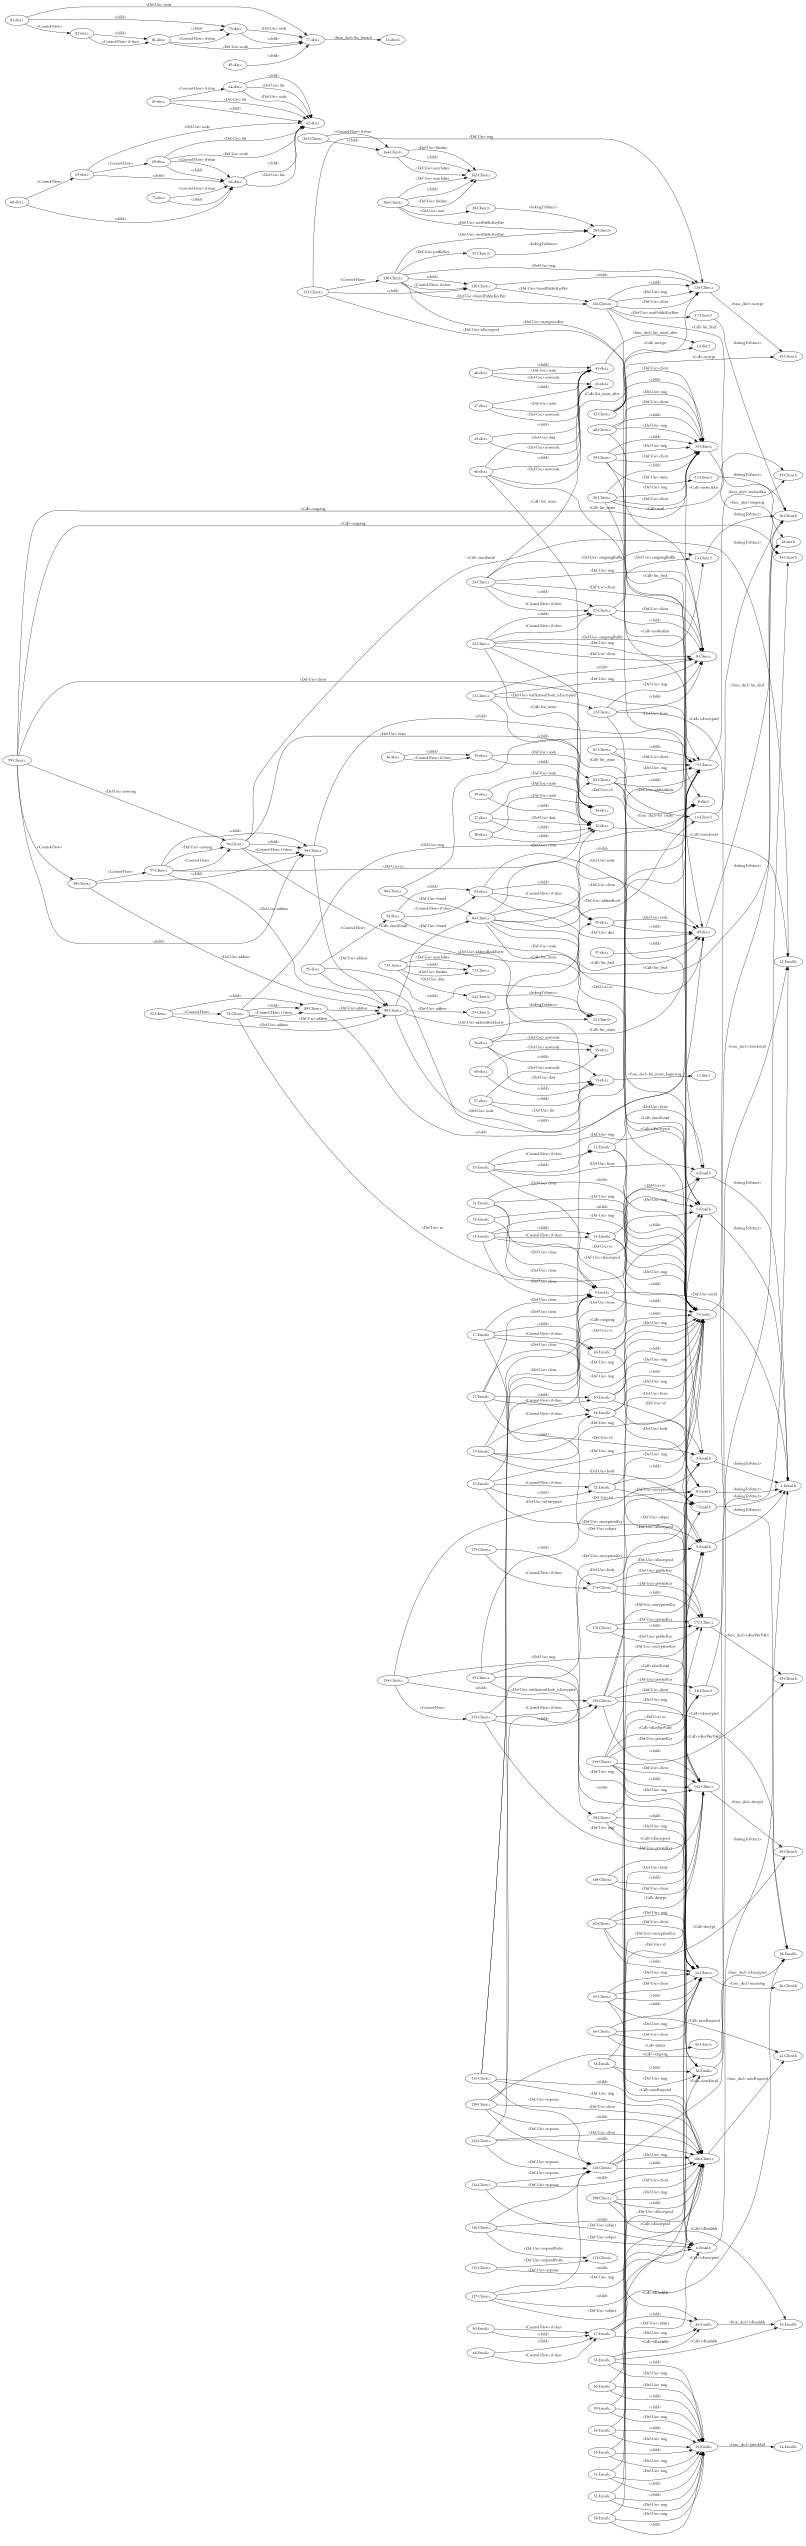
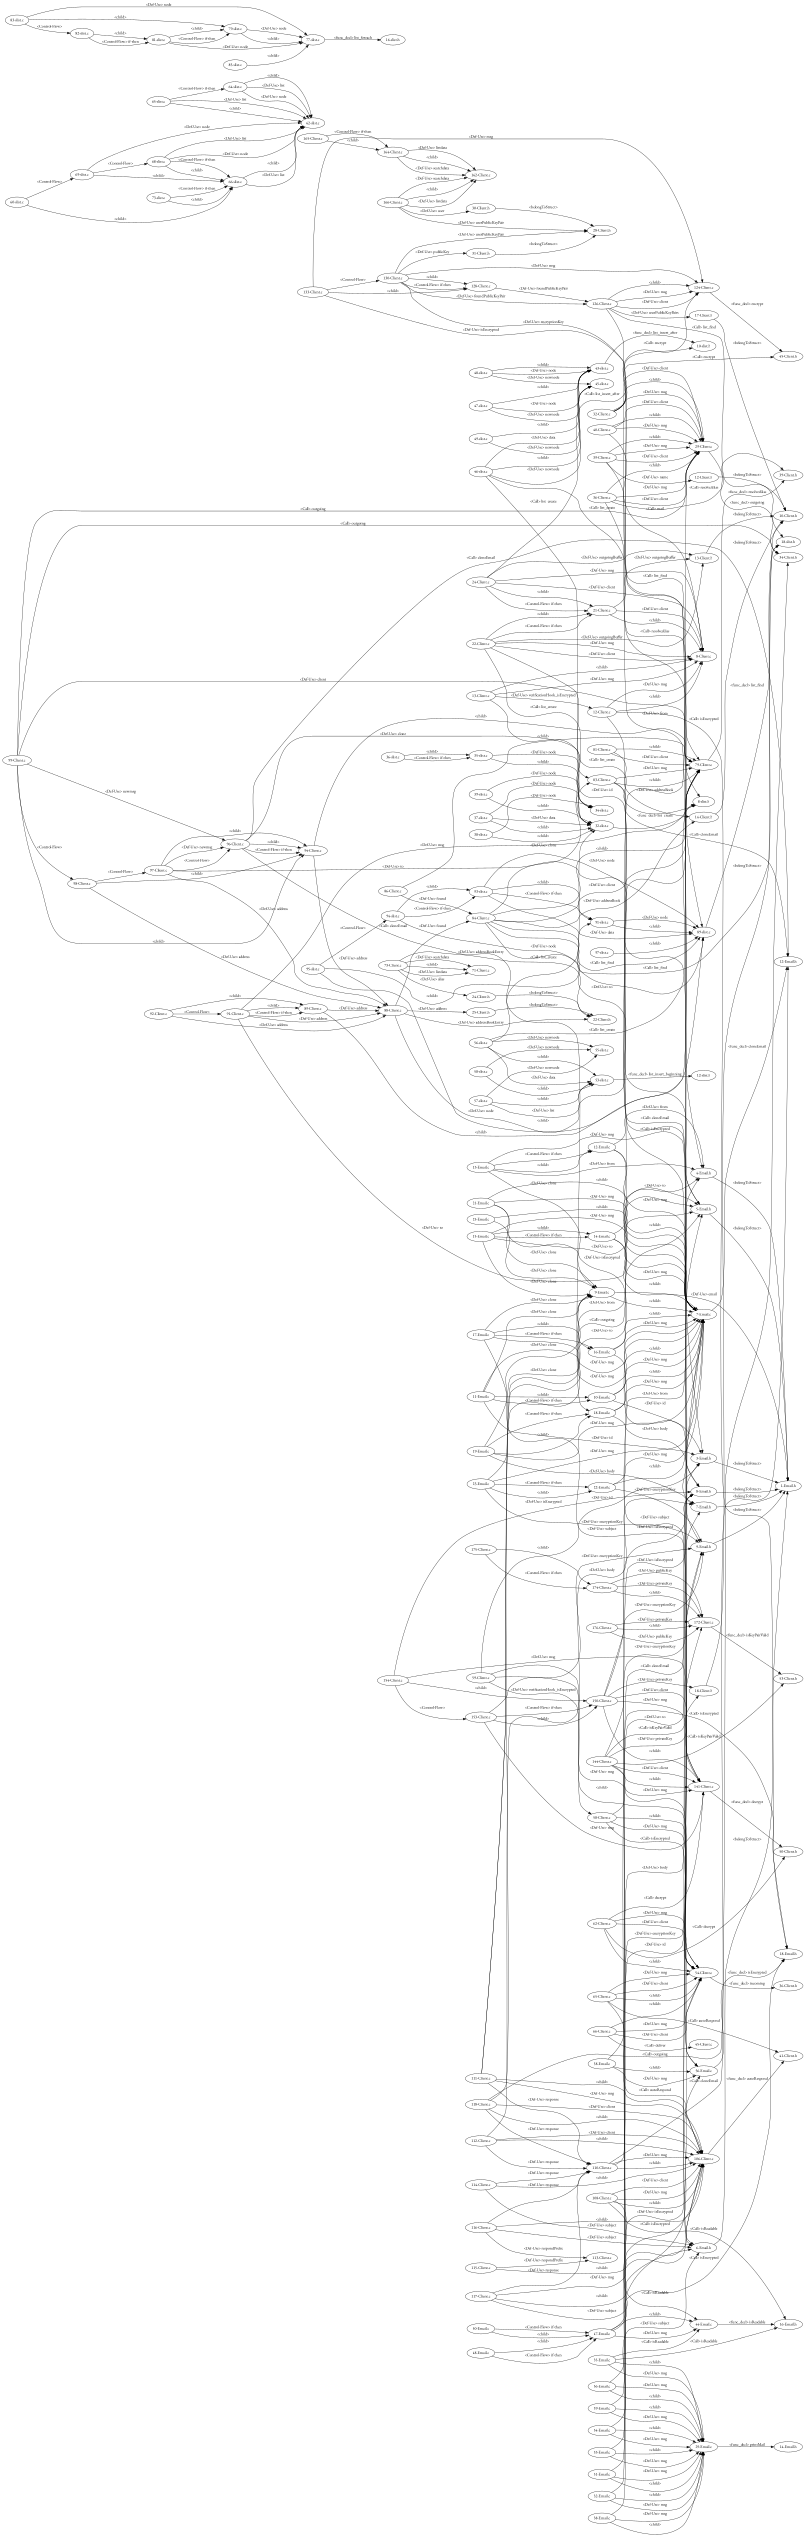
edge "128-Client.c" -> "124-Client.c": removed, label "<child>"
node "148-Client.c": removed
